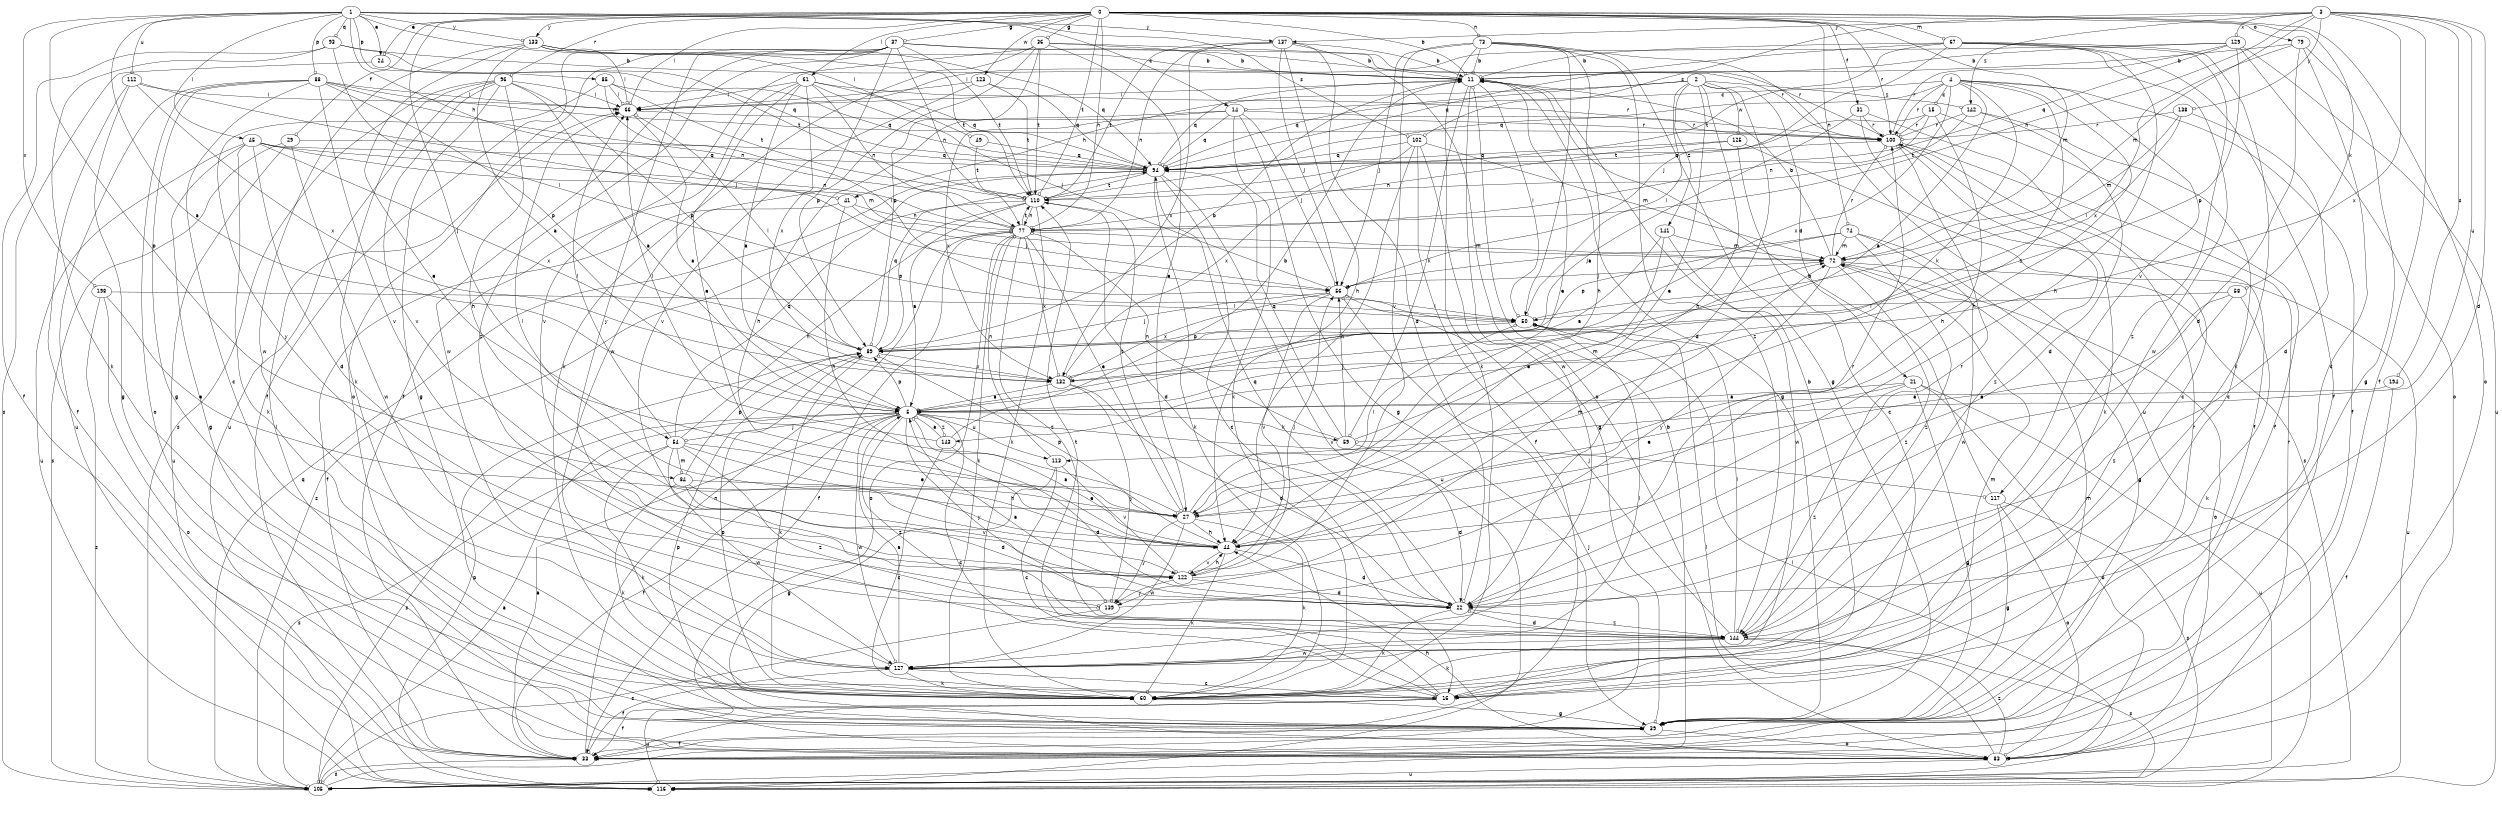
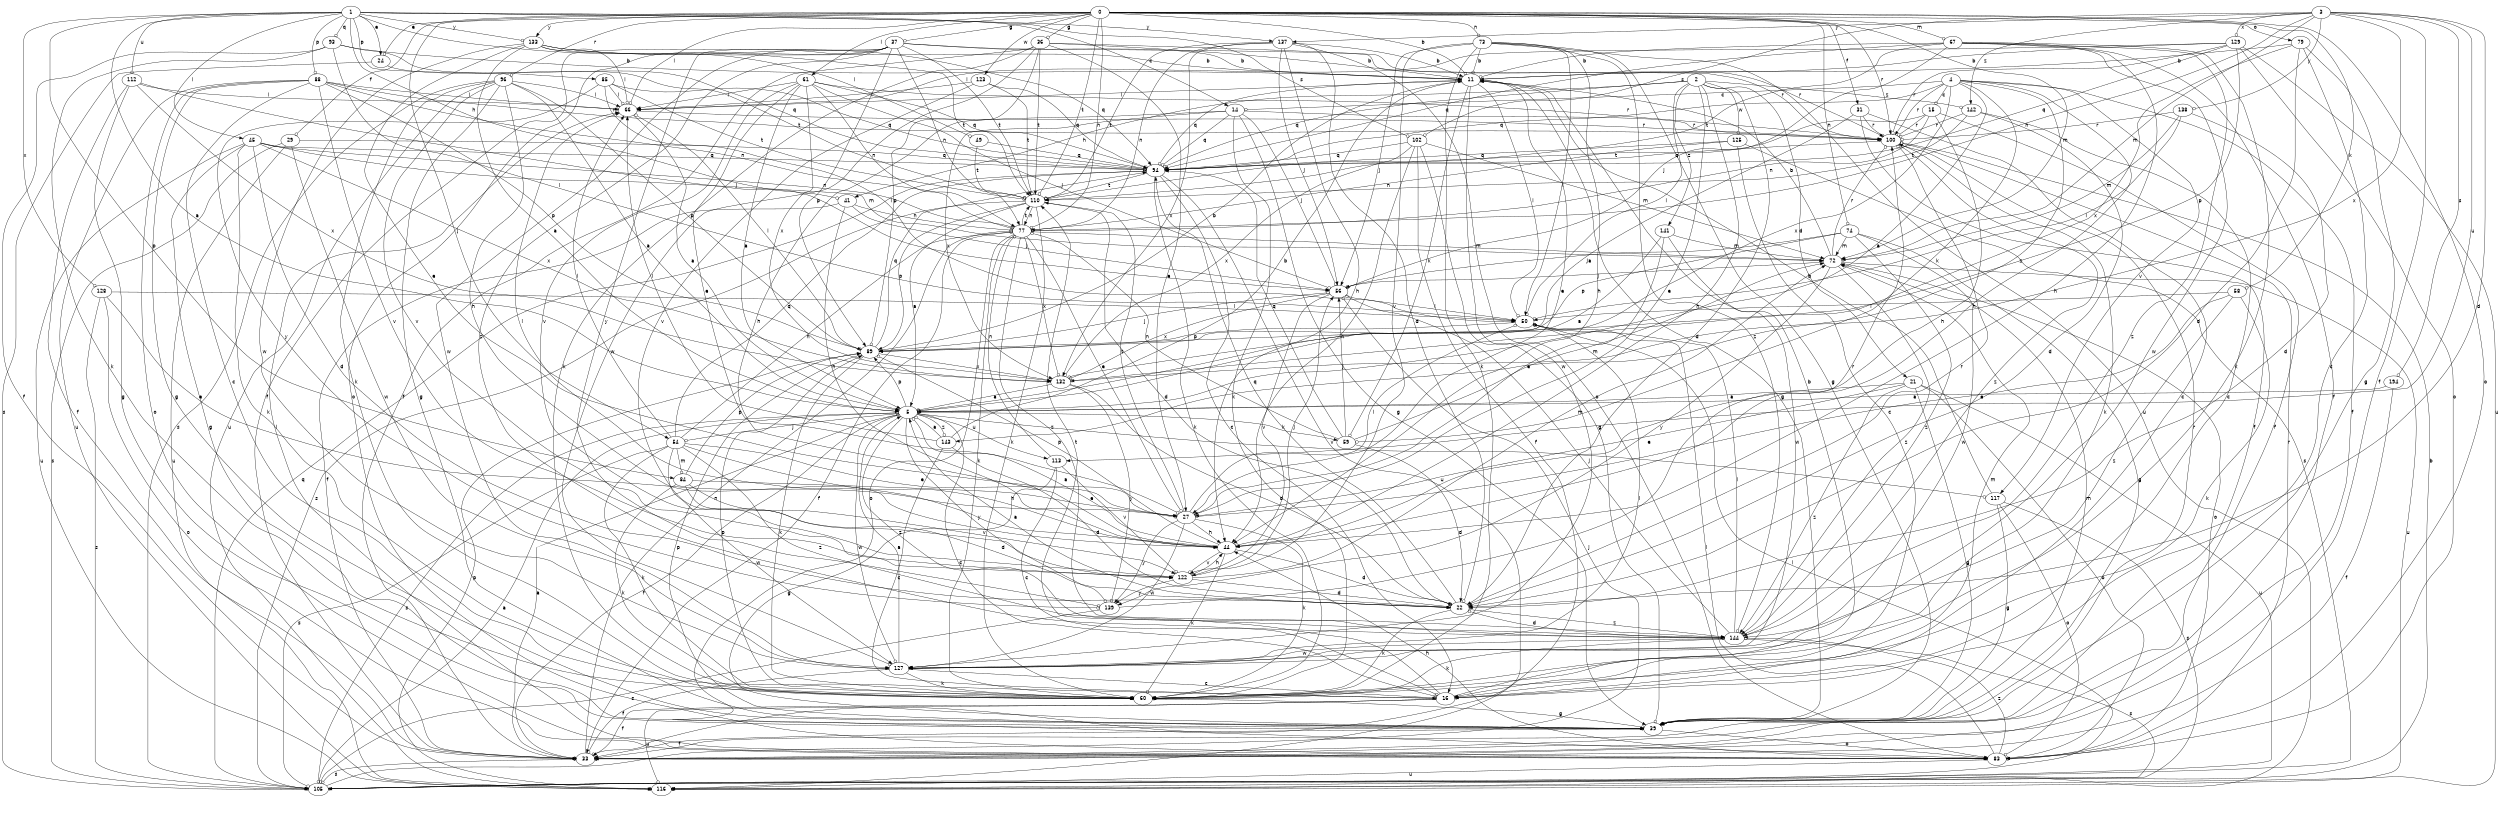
node "198": label "198" -> "128"
edge "105" -> "11": now "105" -> "100"
